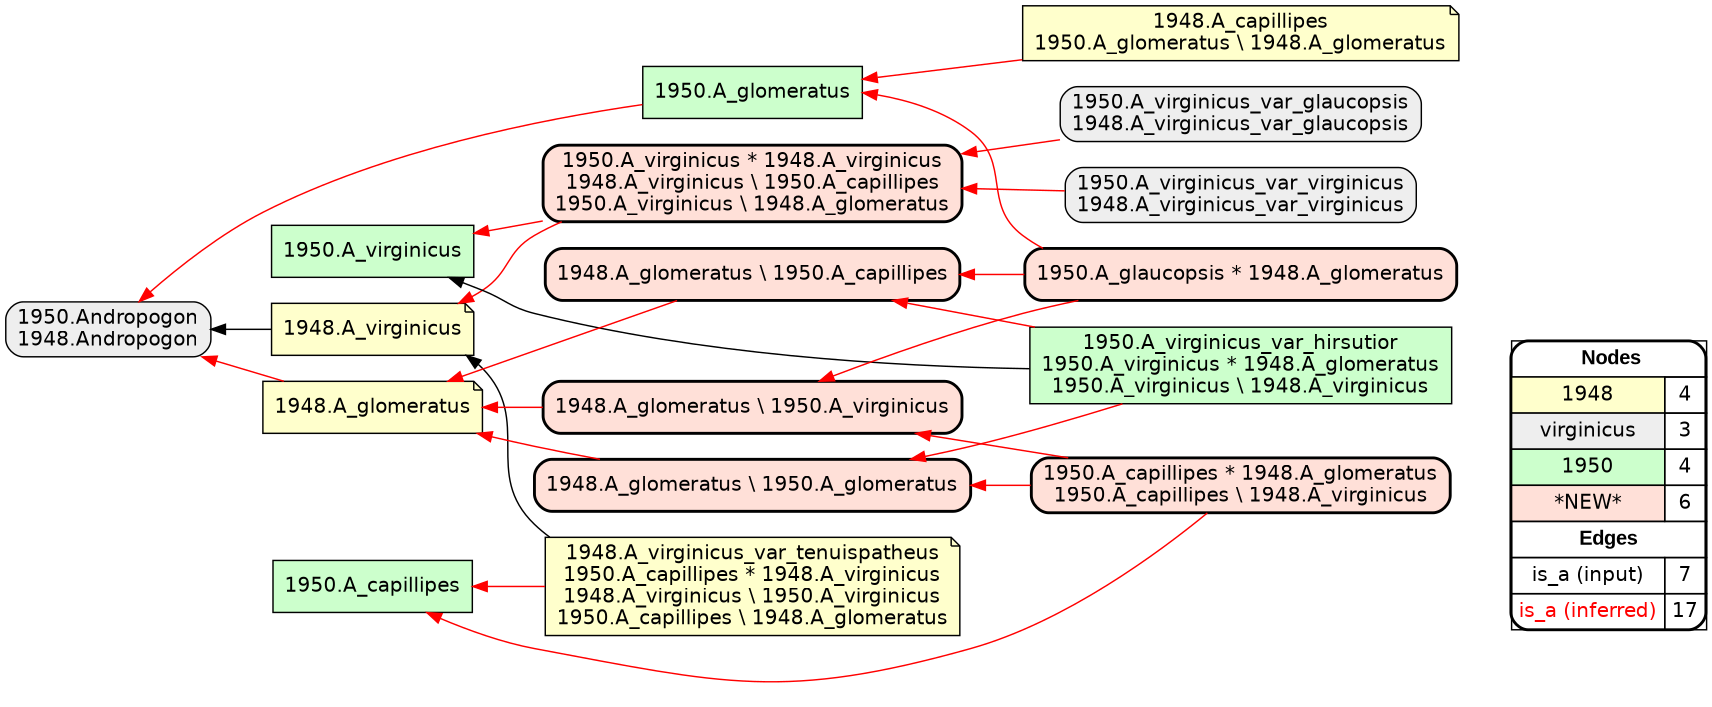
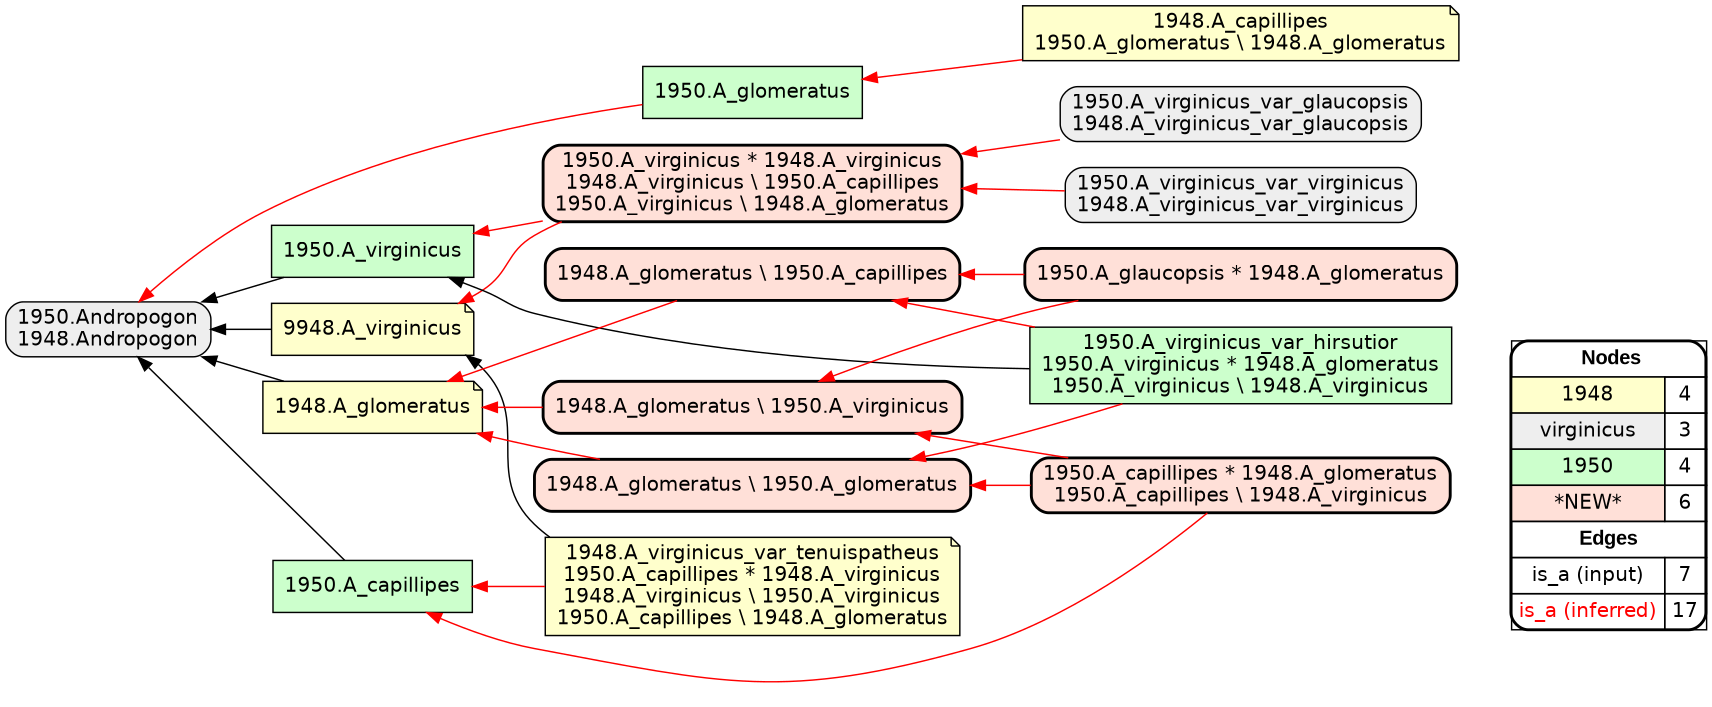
edge "1950.A_glaucopsis * 1948.A_glomeratus" -> "1950.A_glomeratus": removed
edge "1950.A_virginicus" -> "1950.Andropogon 1948.Andropogon": added
node "1948.A_virginicus": label "1948.A_virginicus" -> "9948.A_virginicus"
edge "1948.A_glomeratus" -> "1950.Andropogon 1948.Andropogon": color #ff0000 -> #000000
edge "1950.A_capillipes" -> "1950.Andropogon 1948.Andropogon": added
